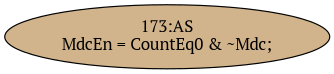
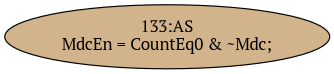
node "173:AS MdcEn = CountEq0 & ~Mdc;": label "173:AS MdcEn = CountEq0 & ~Mdc;" -> "133:AS MdcEn = CountEq0 & ~Mdc;"
